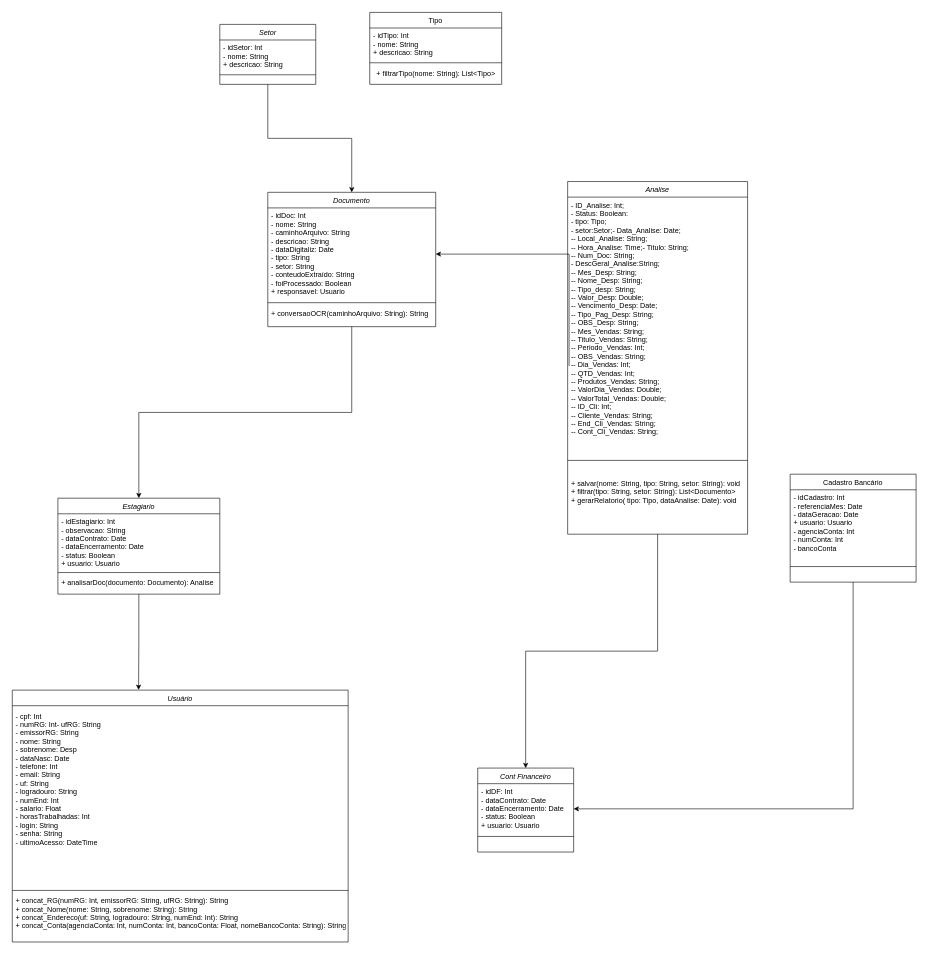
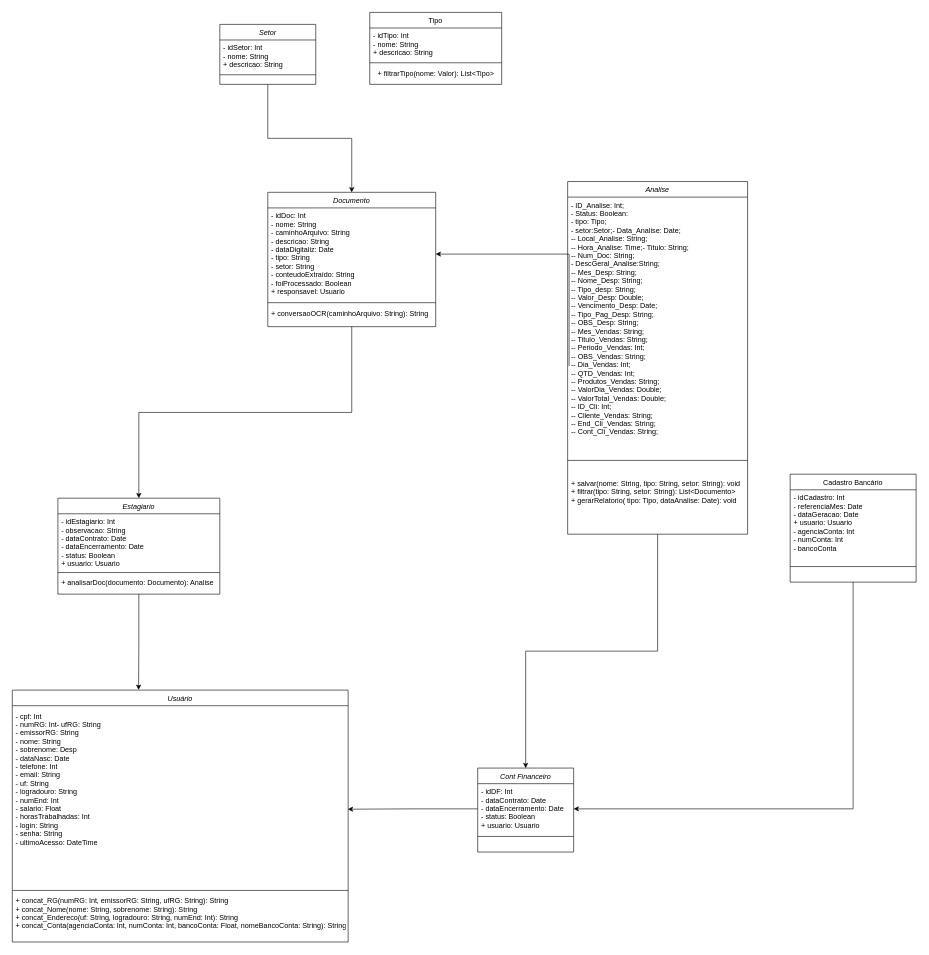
node "+ filtrarTipo(nome: String): List<Tipo>": label "+ filtrarTipo(nome: String): List<Tipo>" -> "+ filtrarTipo(nome: Valor): List<Tipo>"
edge "- idDF: Int - dataContrato: Date - dataEncerramento: Date - status: Boolean + usuario: Usuario" -> "- cpf: Int - numRG: Int- ufRG: String - emissorRG: String - nome: String - sobrenome: Desp - dataNasc: Date - telefone: Int - email: String - uf: String - logradouro: String - numEnd: Int - salario: Float - horasTrabalhadas: Int - login: String - senha: String - ultimoAcesso: DateTime": added
